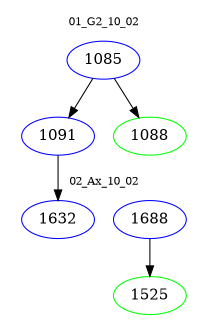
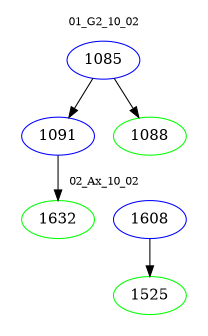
node "1632": color blue -> green
node "1688": label "1688" -> "1608"
